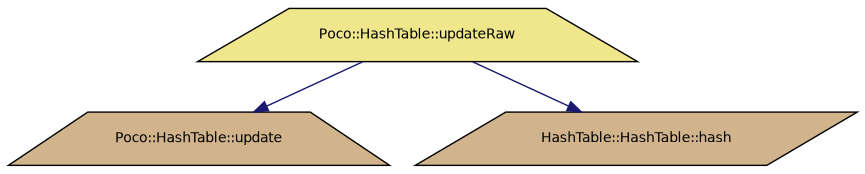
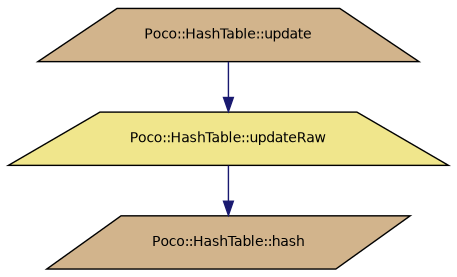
edge "Poco::HashTable::updateRaw" -> "Poco::HashTable::update": reversed
node "HashTable::HashTable::hash": label "HashTable::HashTable::hash" -> "Poco::HashTable::hash"
